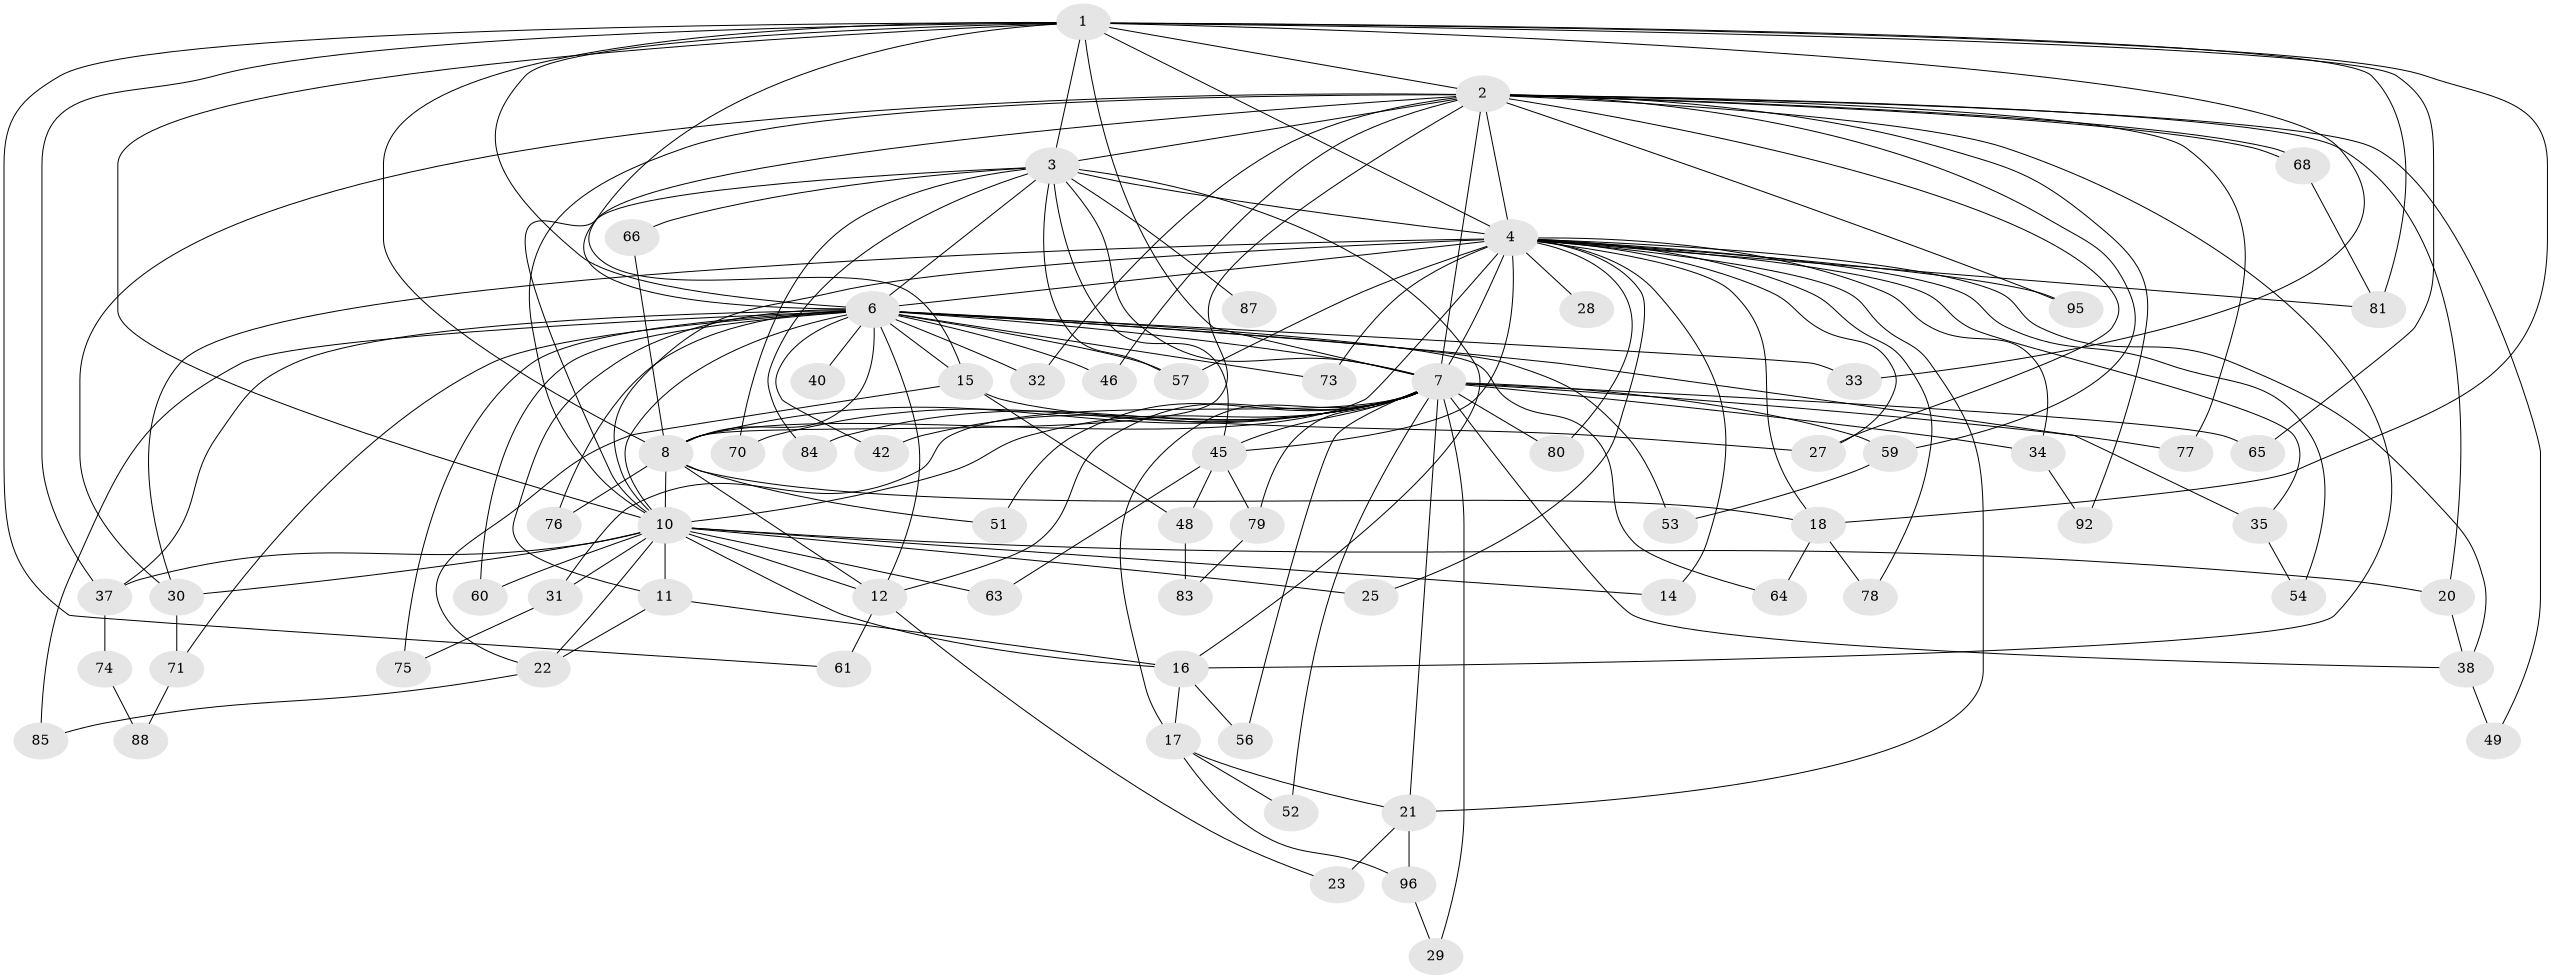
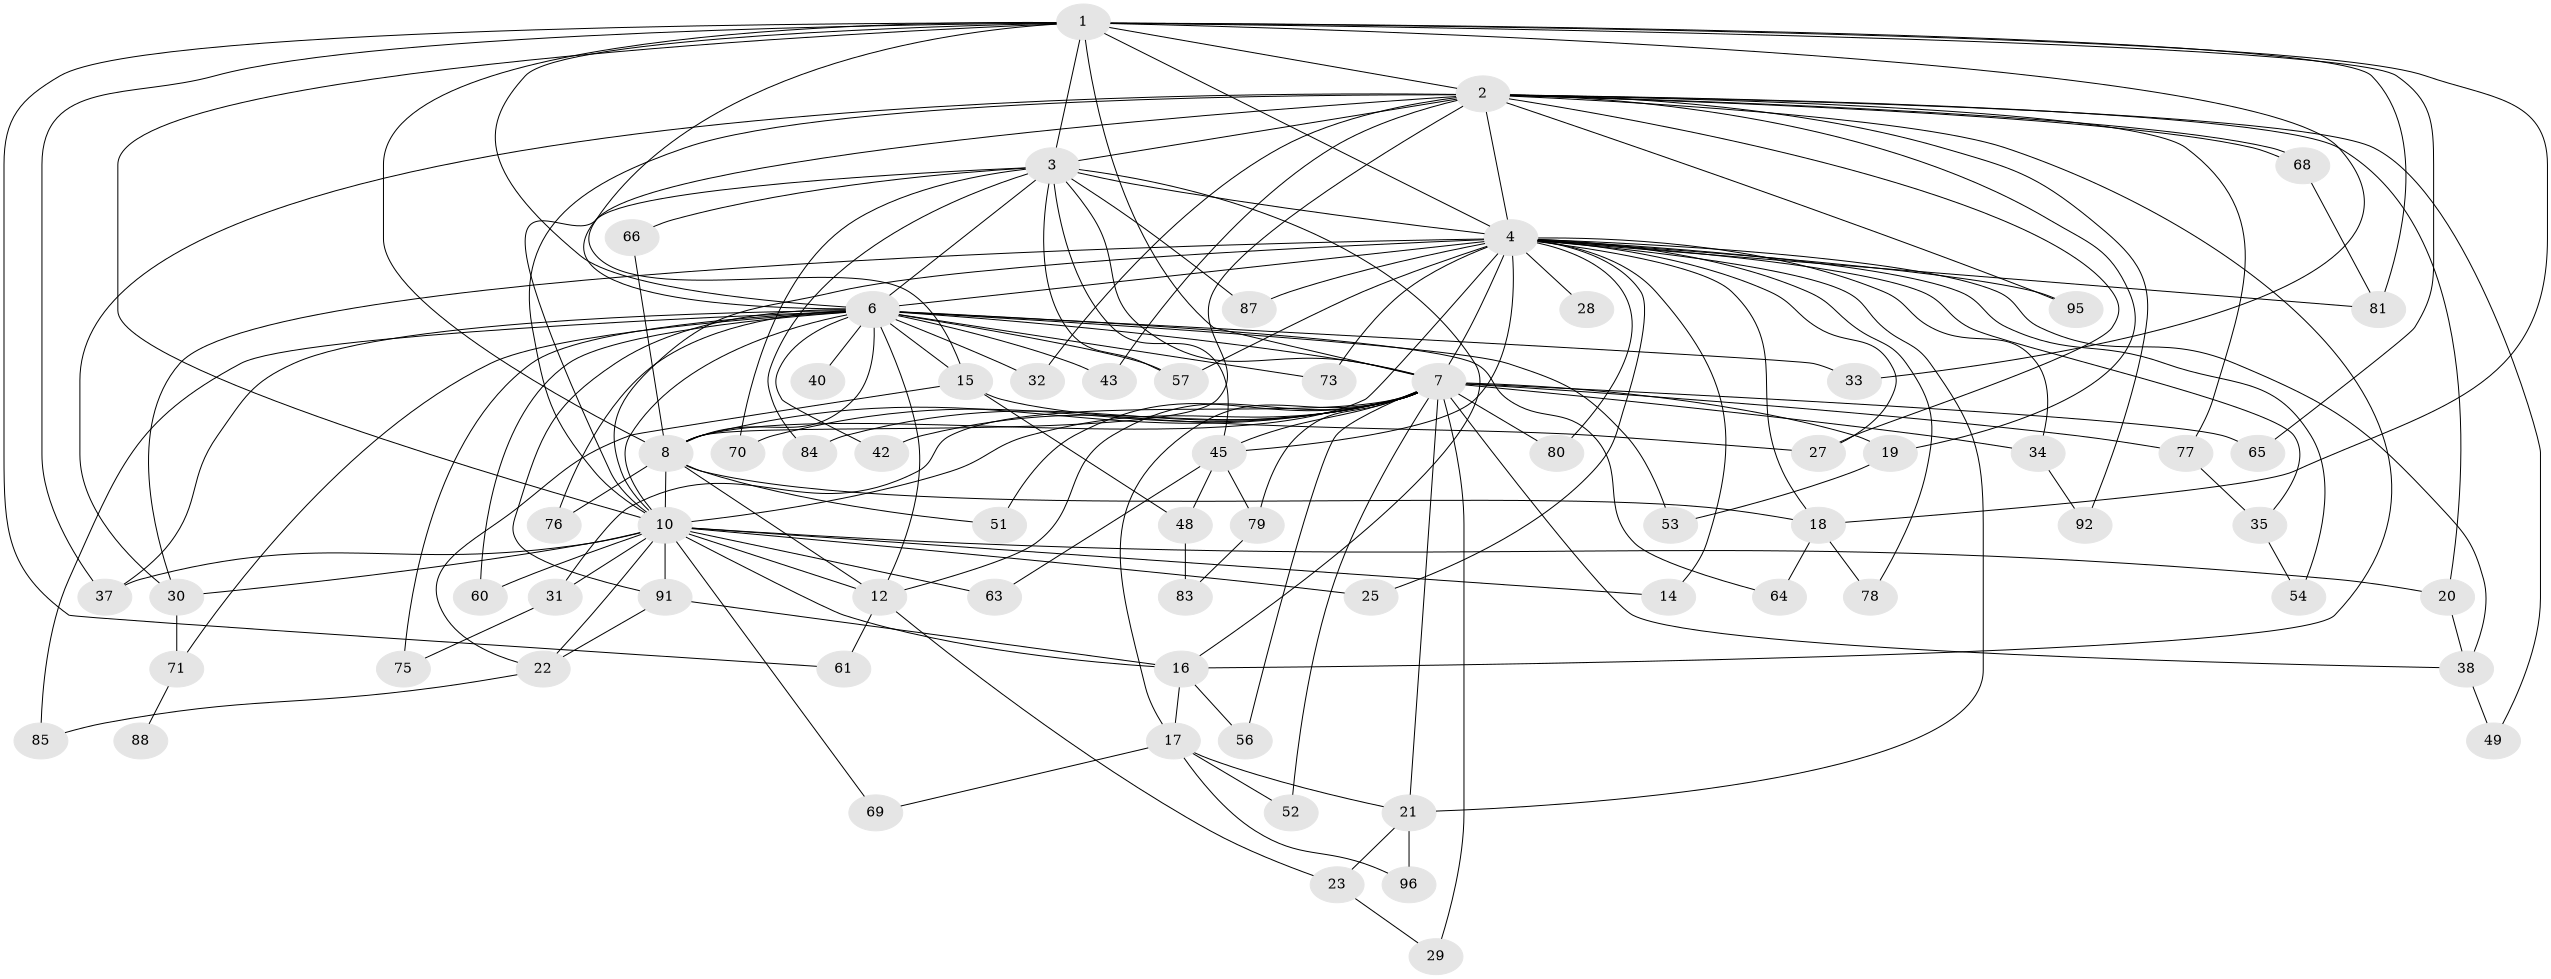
edge "2" -- "7": removed
edge "4" -- "87": added
edge "6" -- "35": now "77" -- "35"
node "46": label "46" -> "43"
node "59": label "59" -> "19"
node "11": label "11" -> "91"
node "74": removed
node "69": added
edge "96" -- "29": now "23" -- "29"
